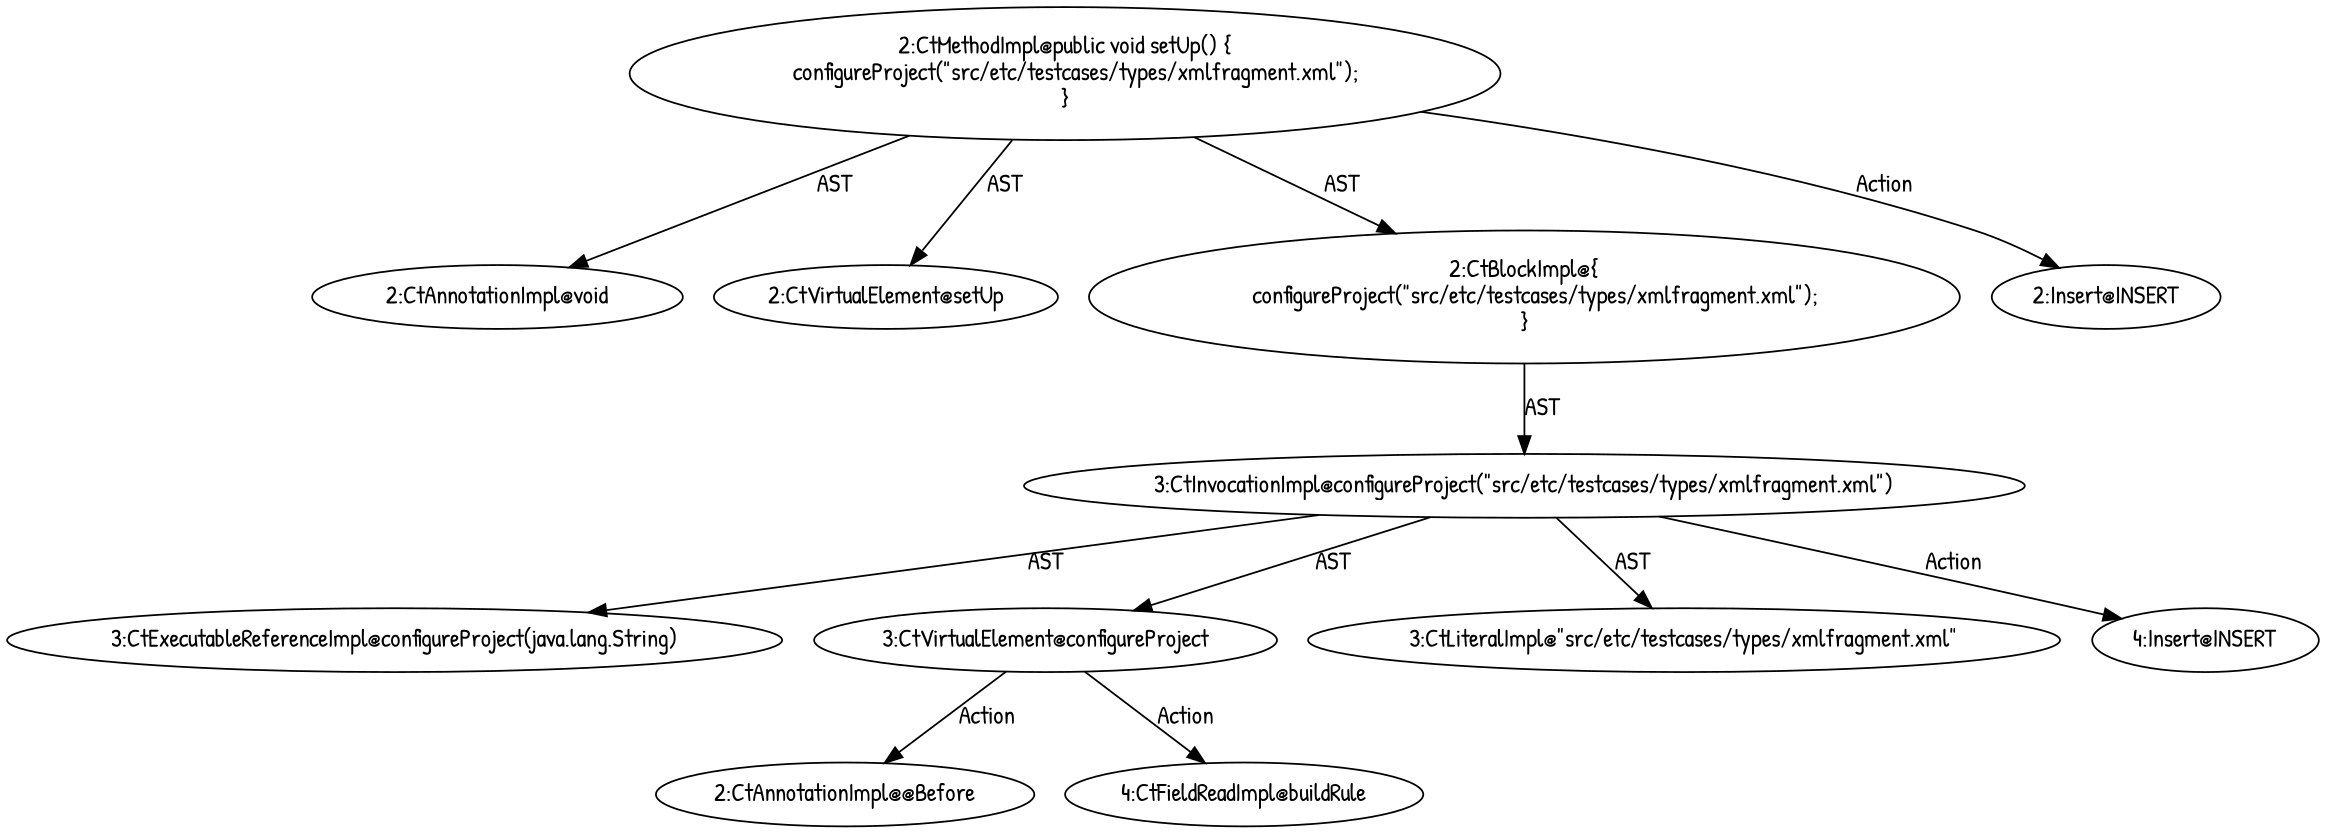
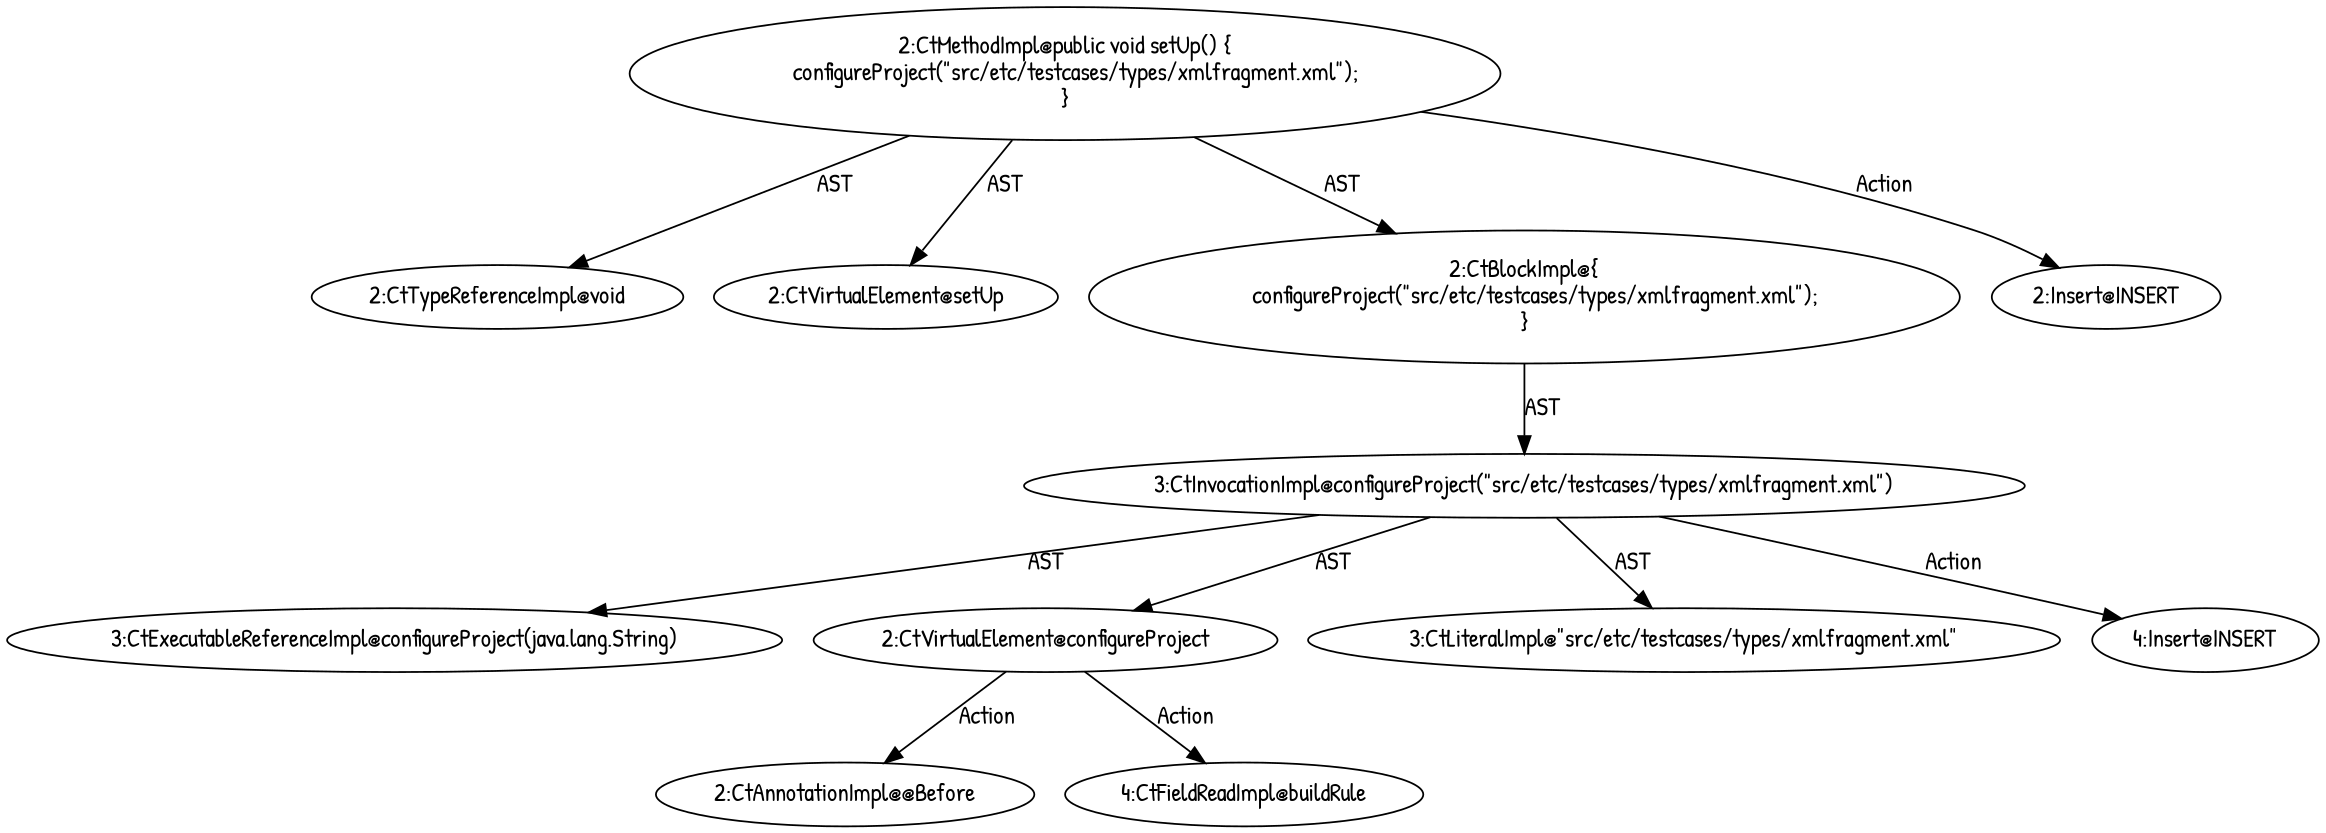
node "2:CtAnnotationImpl@void": label "2:CtAnnotationImpl@void" -> "2:CtTypeReferenceImpl@void"
node "3:CtVirtualElement@configureProject": label "3:CtVirtualElement@configureProject" -> "2:CtVirtualElement@configureProject"
